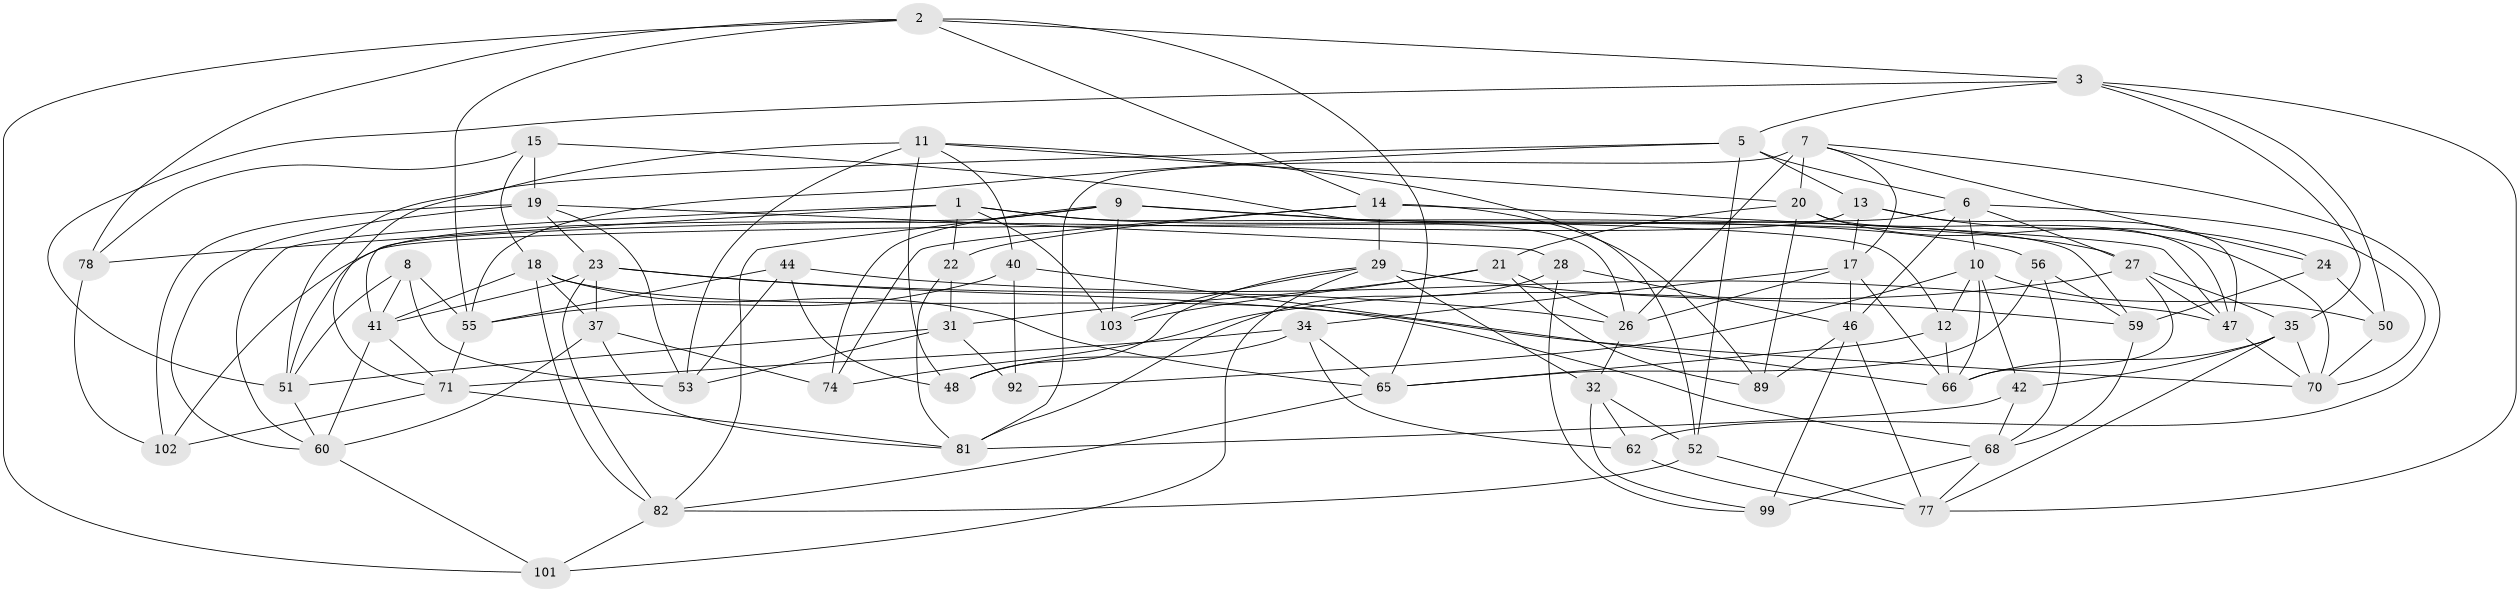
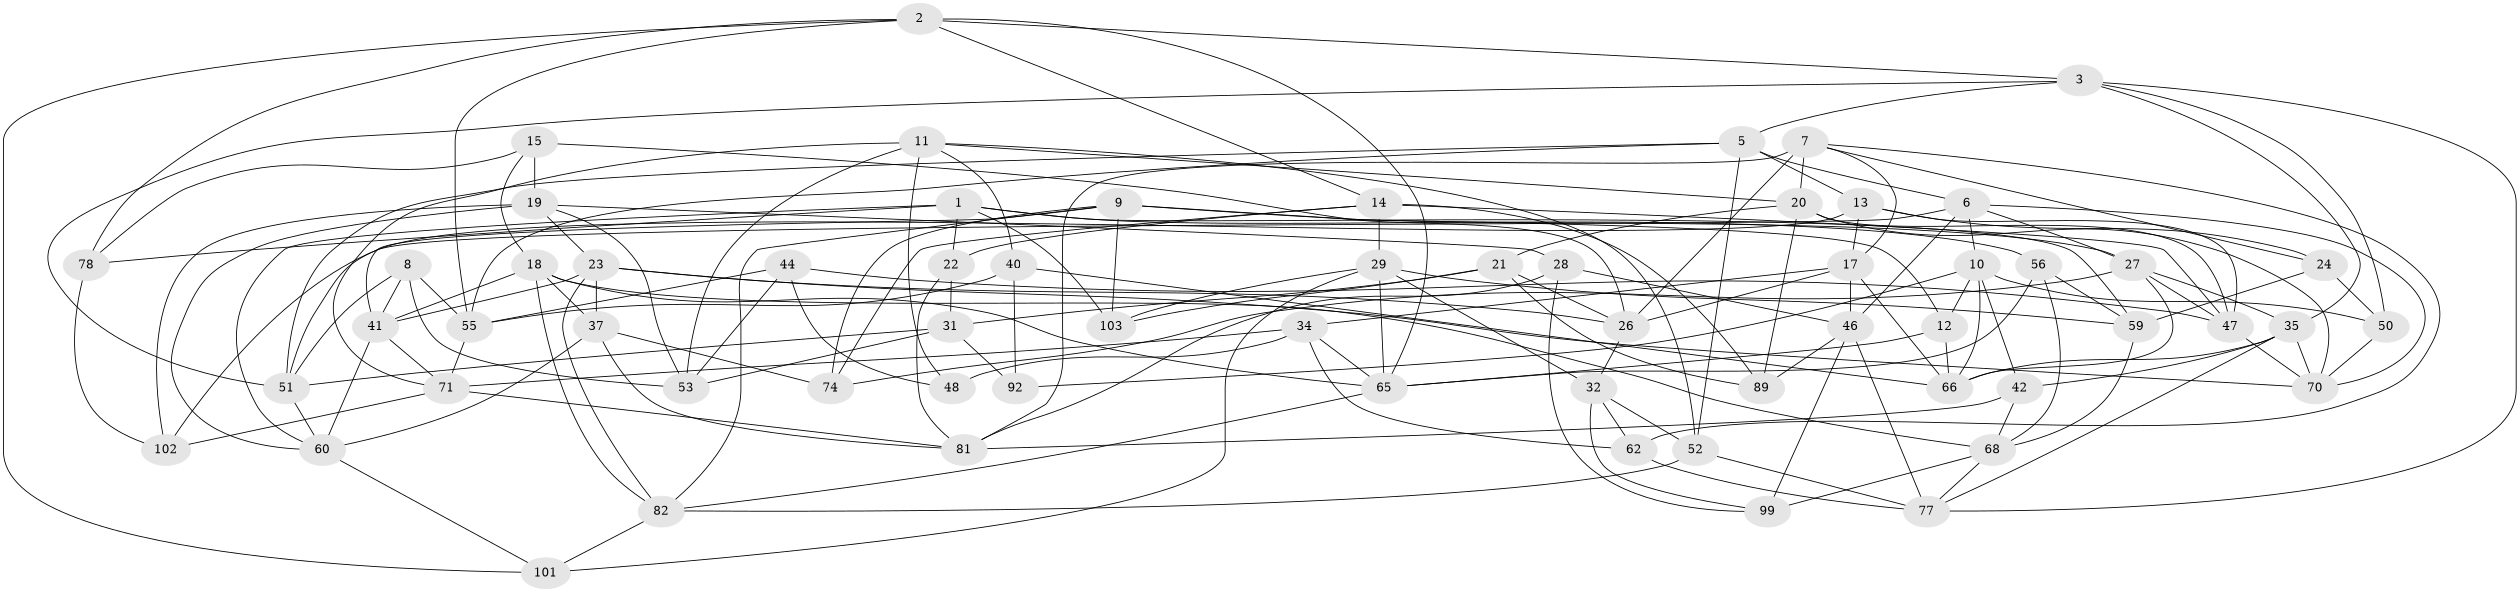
edge "29" -- "48": now "29" -- "65"
